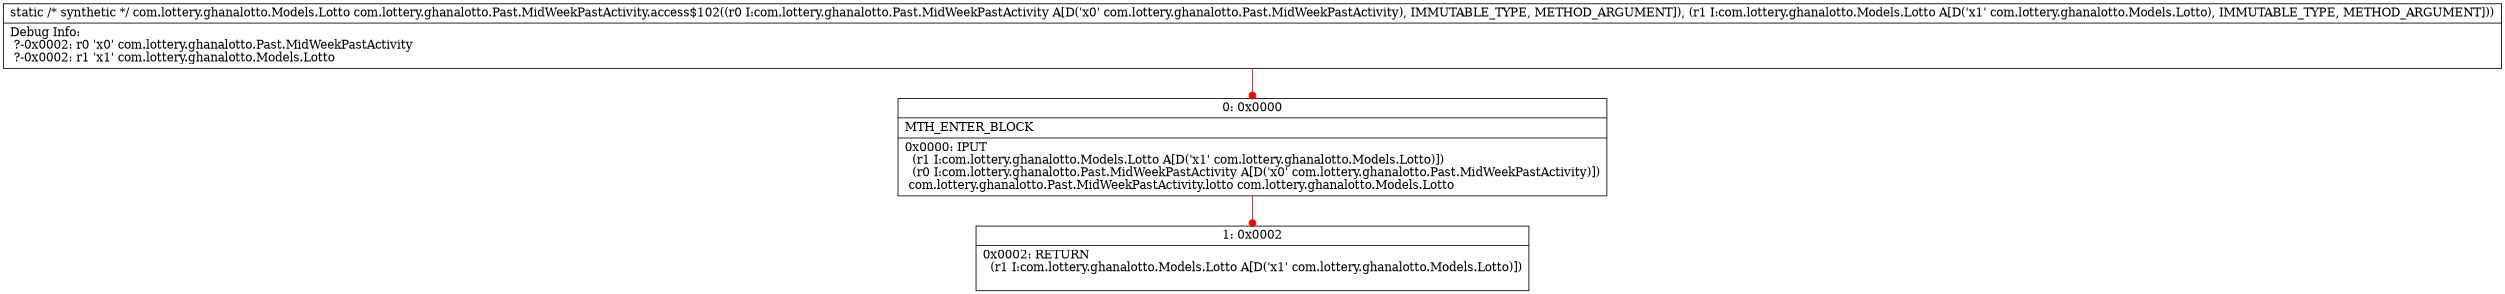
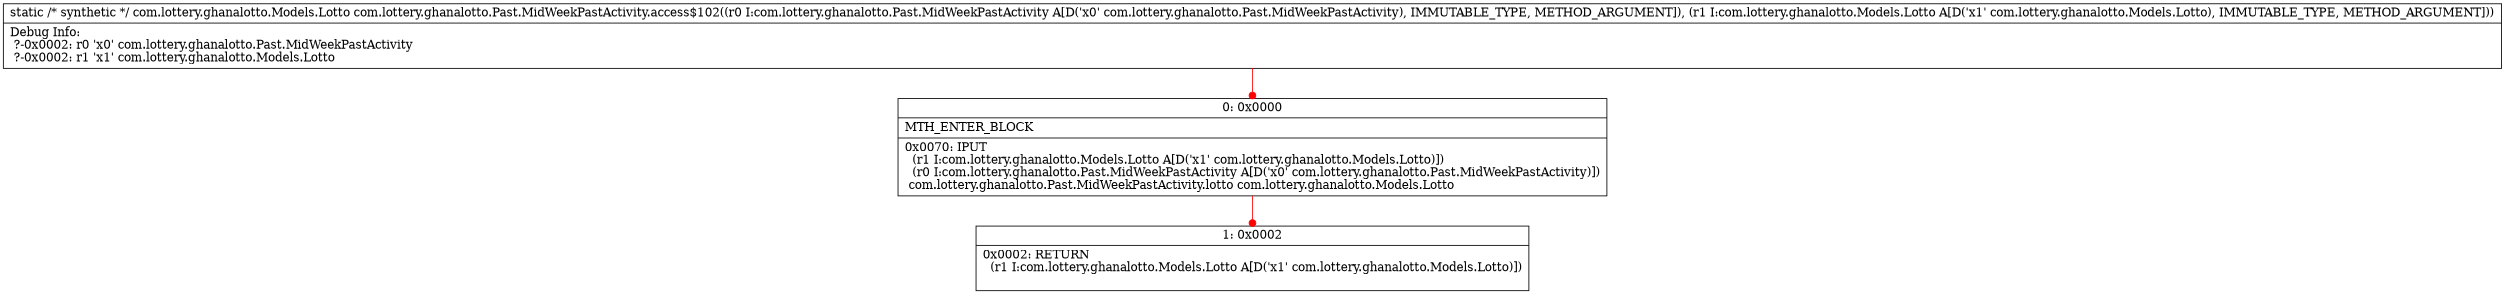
node "0: 0x0000": text "0x0000: IPUT" -> "0x0070: IPUT"
